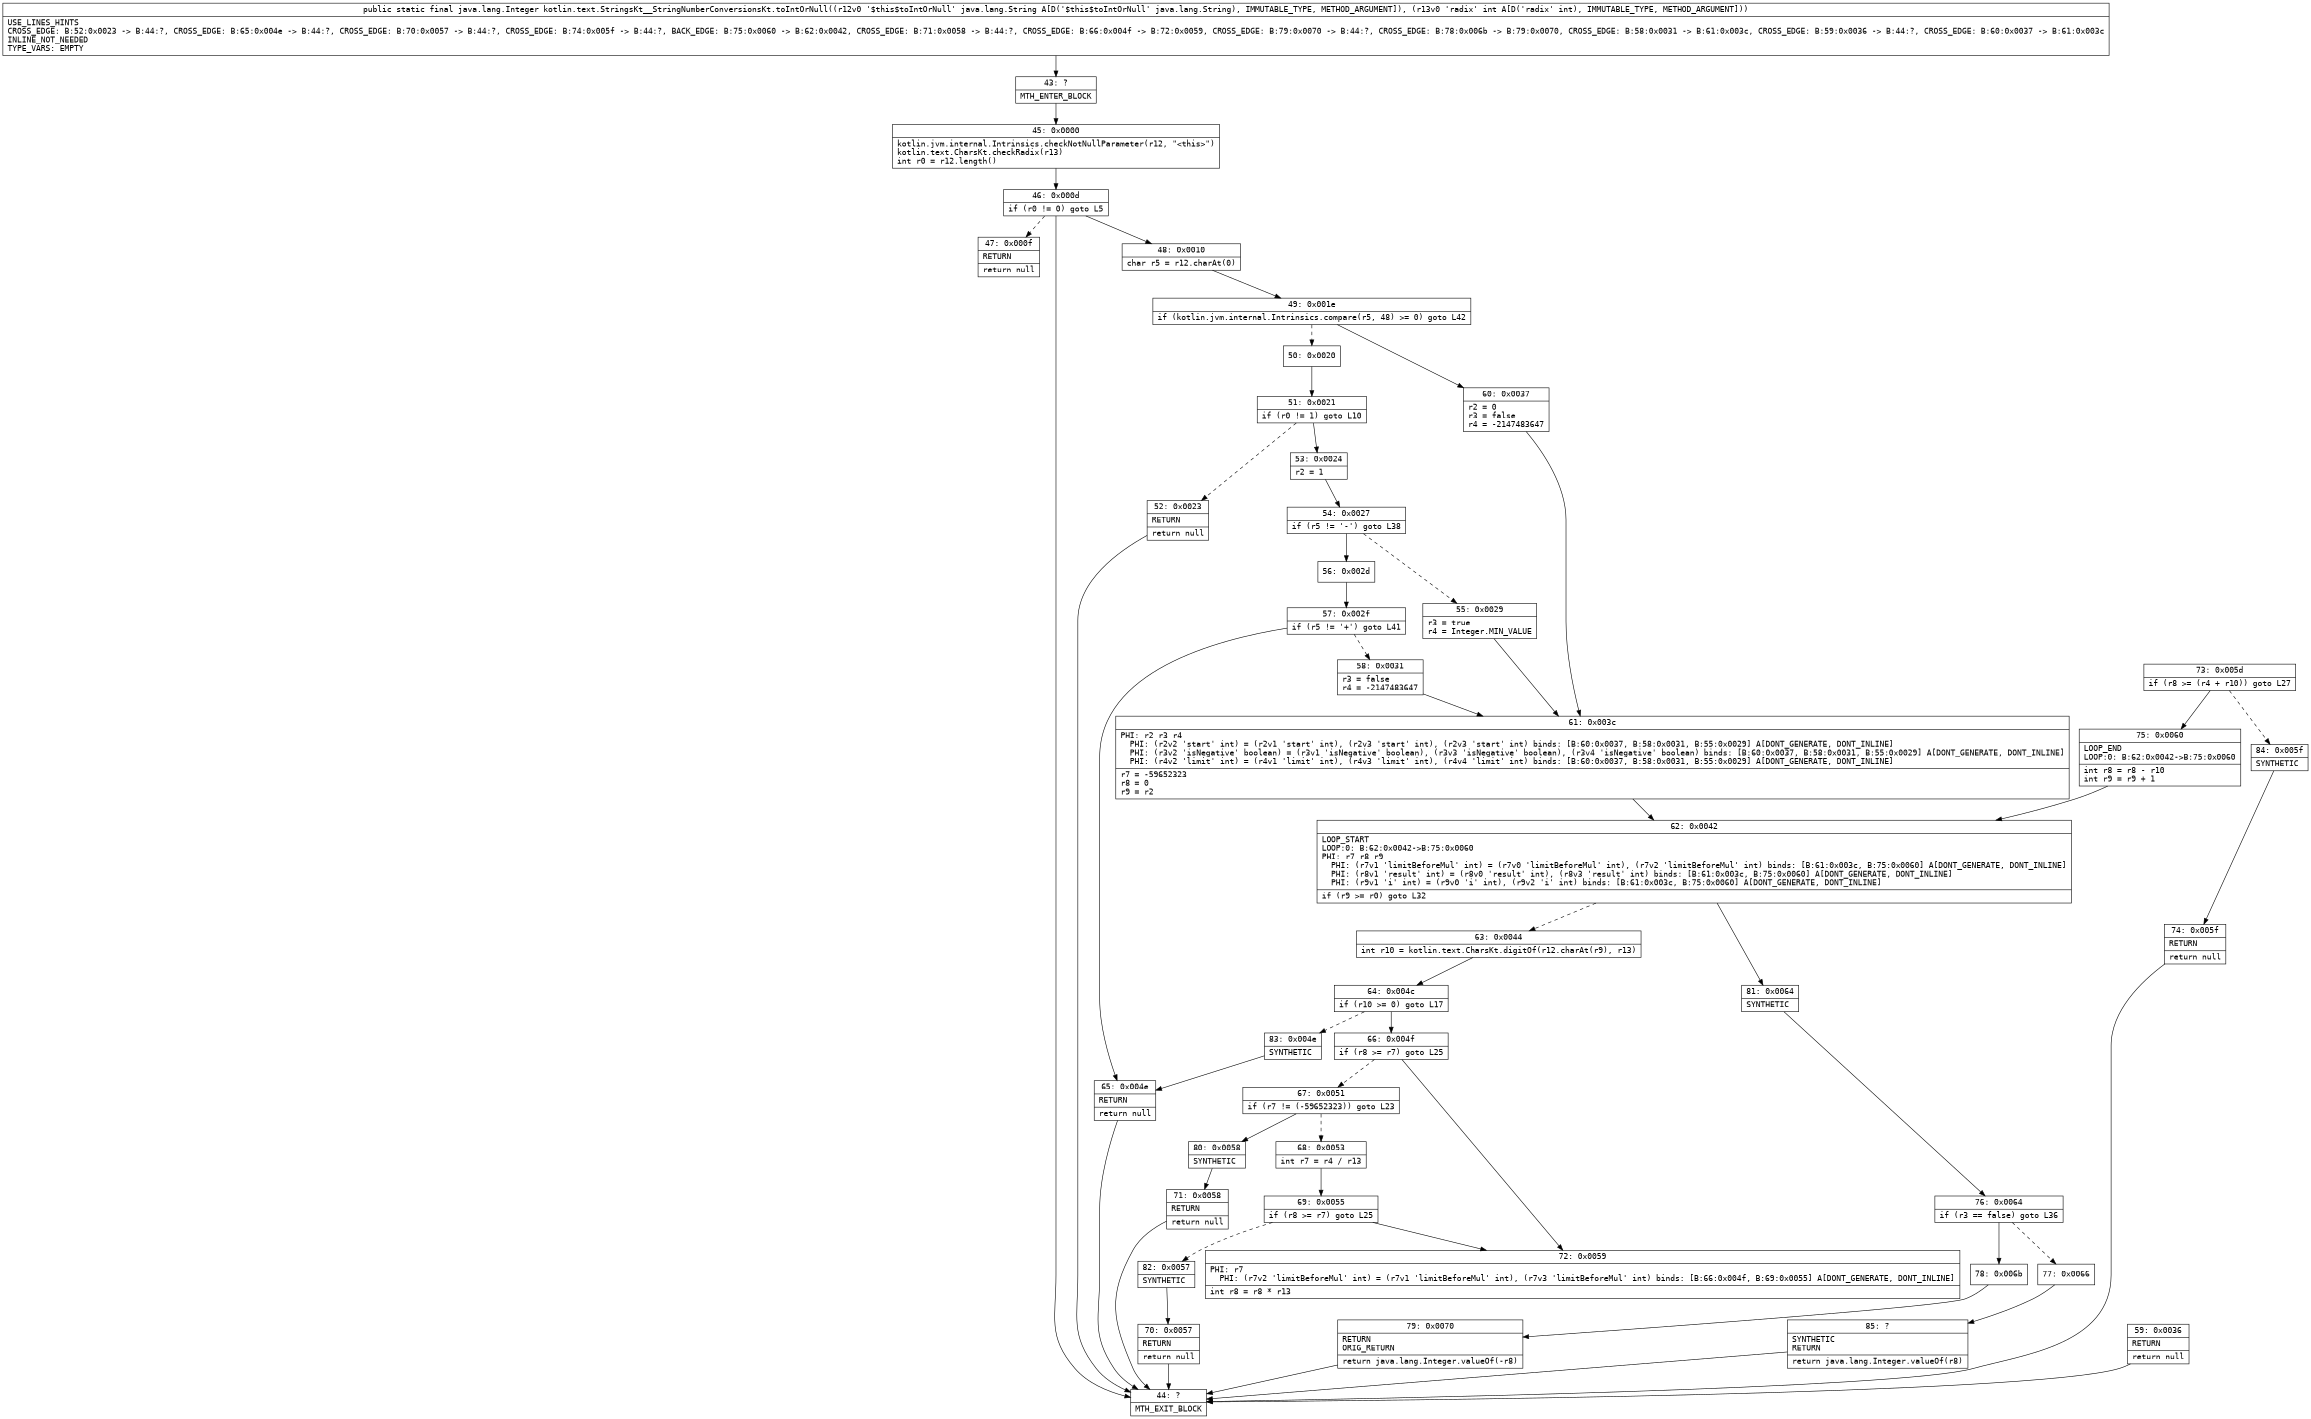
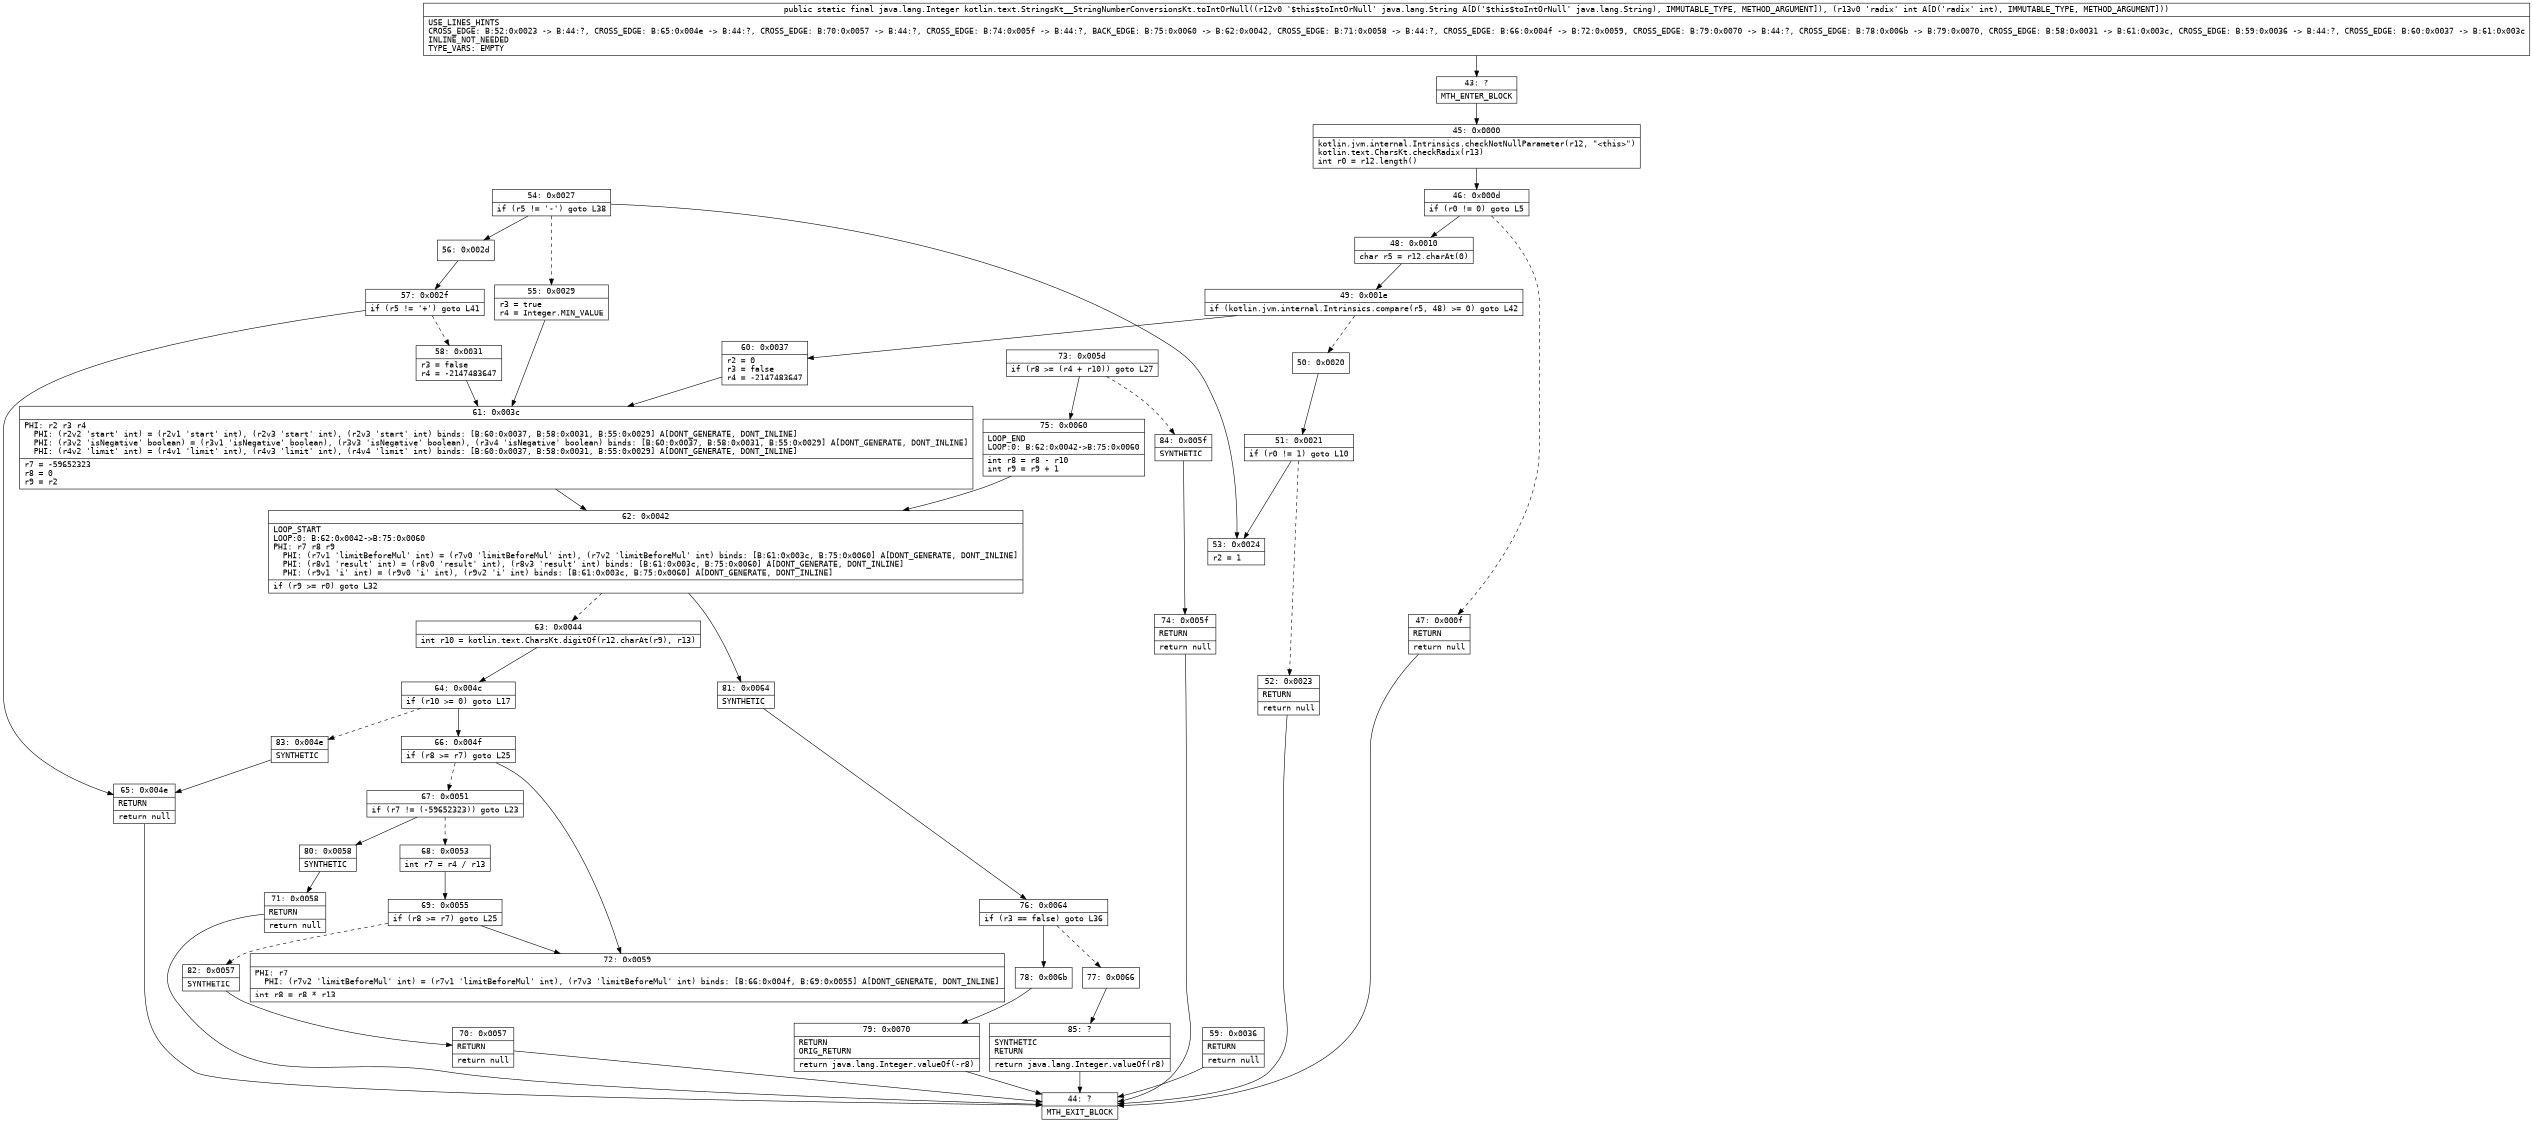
edge "53: 0x0024" -> "54: 0x0027": reversed
edge "46: 0x000d" -> "44: ?": now "47: 0x000f" -> "44: ?"
